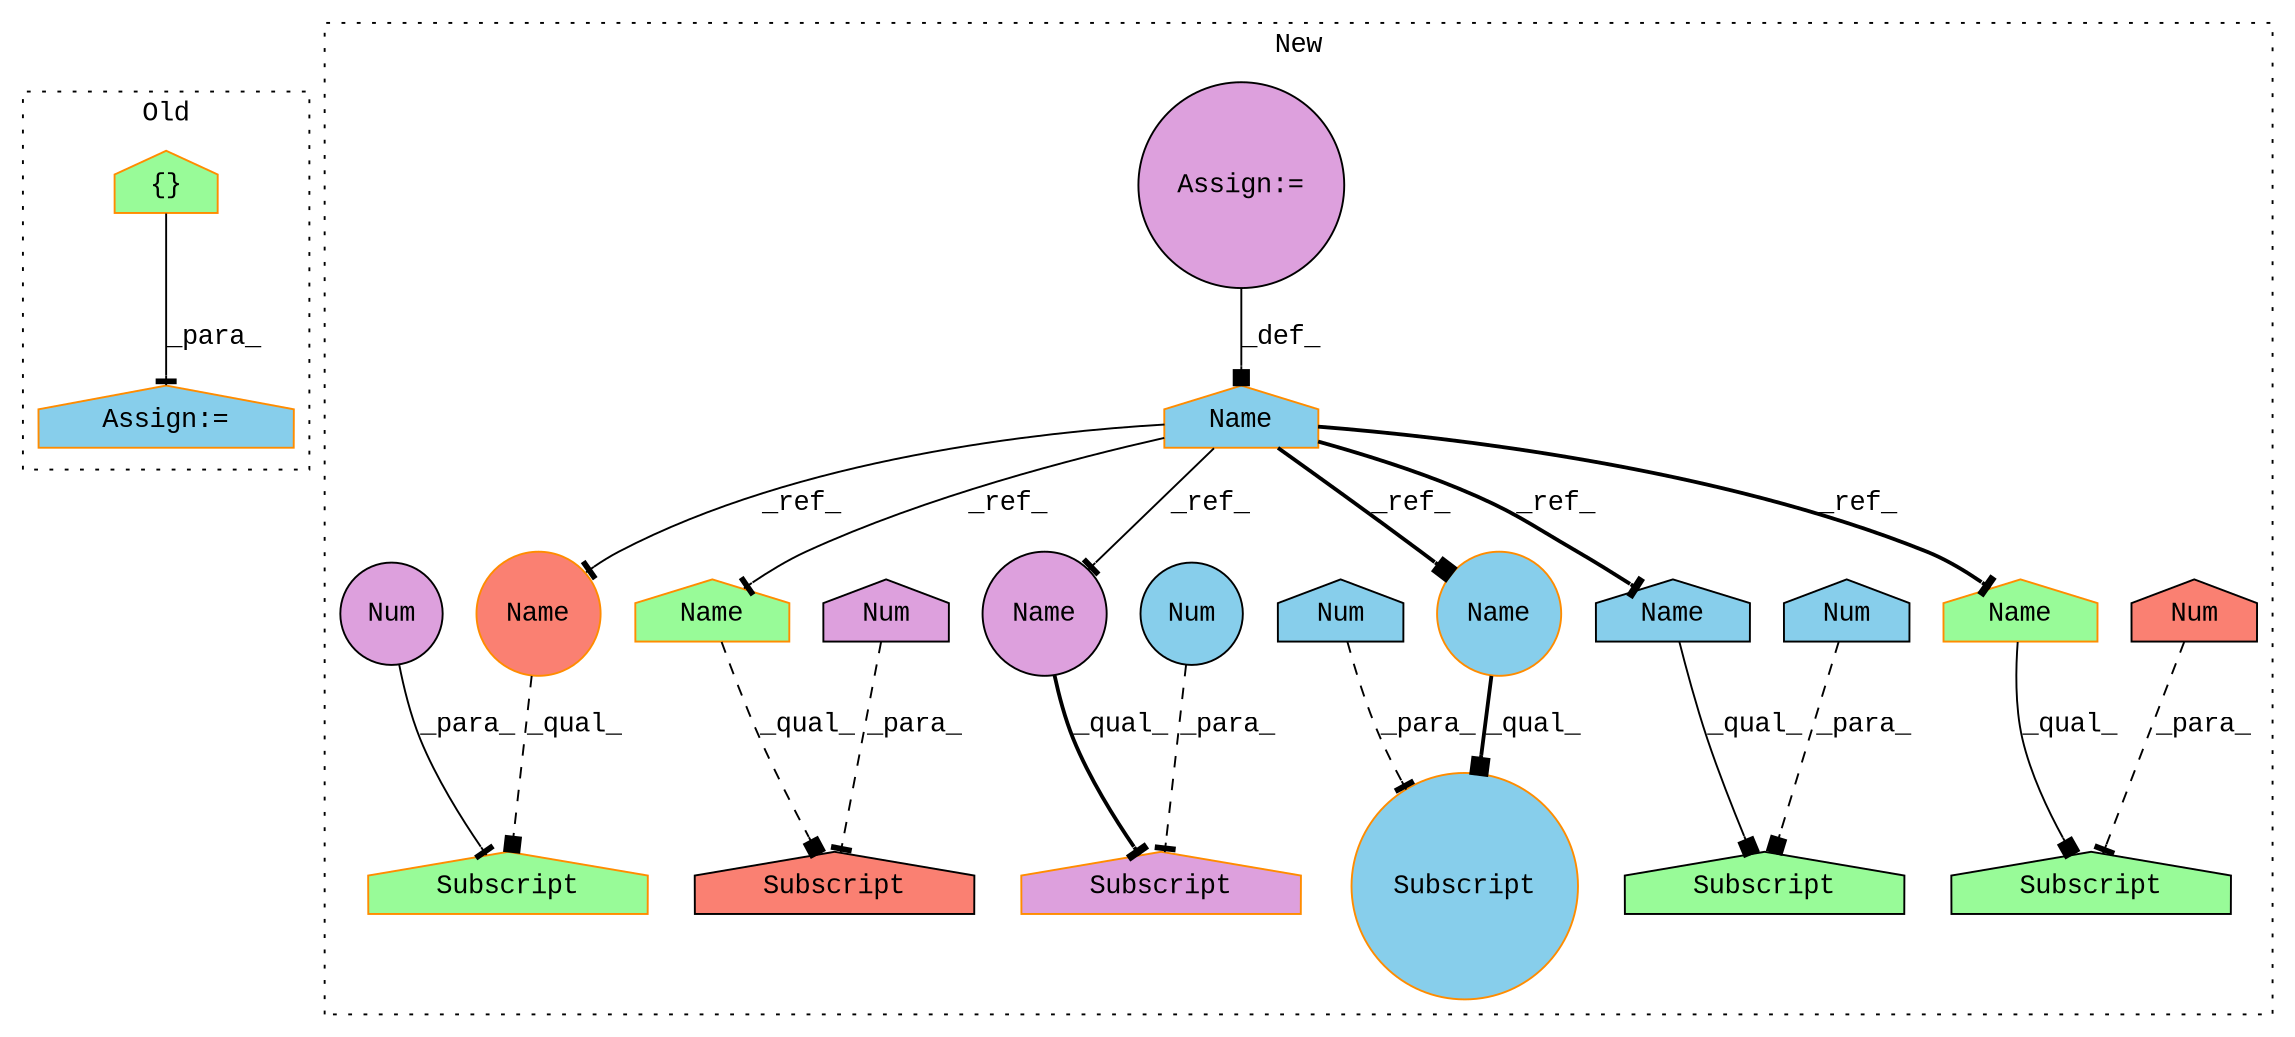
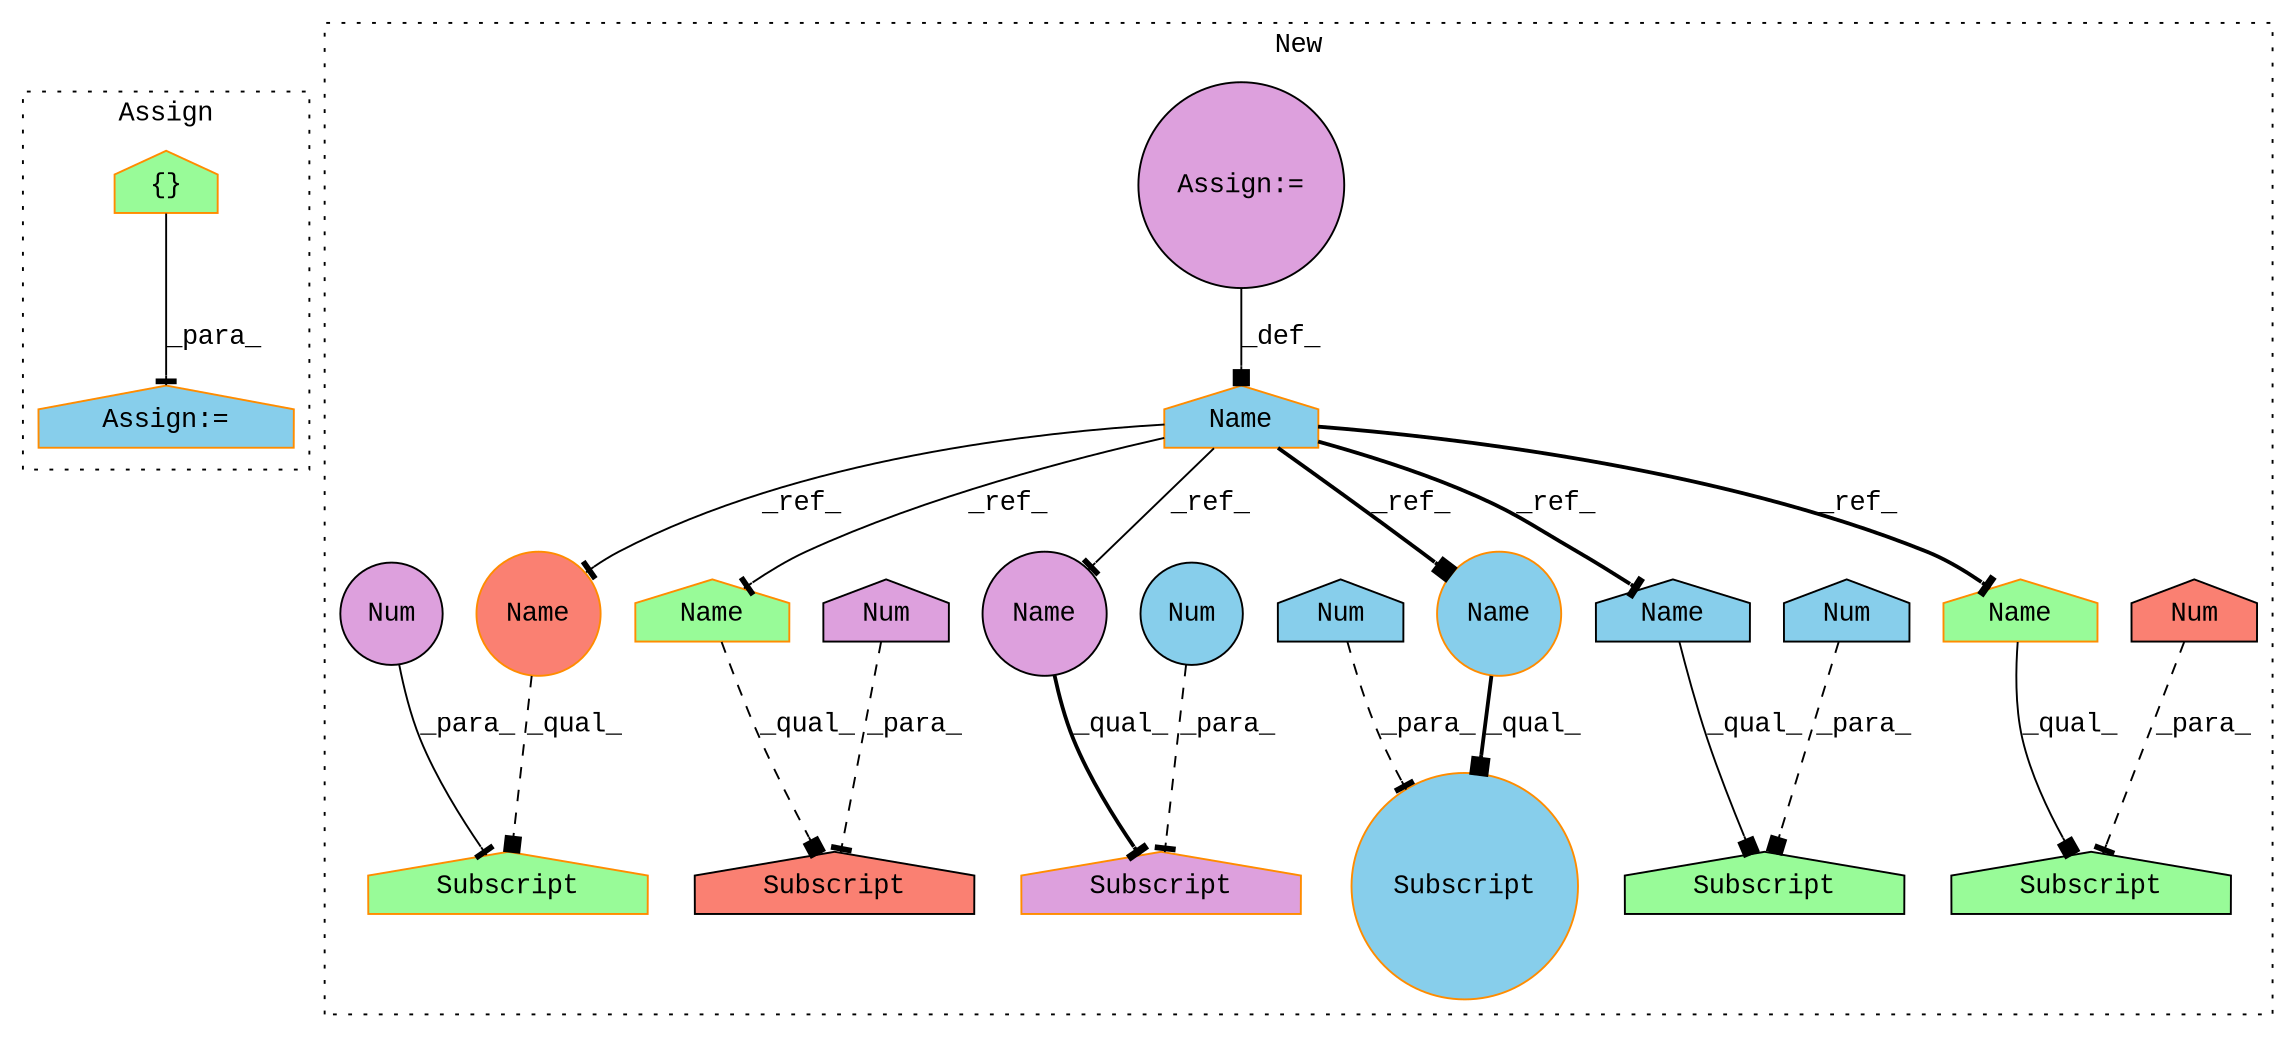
cluster "Old": label "Old" -> "Assign"
